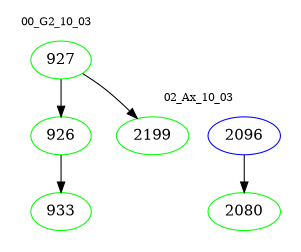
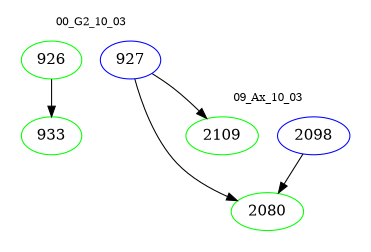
node "927": color green -> blue
edge "927" -> "926": now "927" -> "2080"
cluster "02_Ax_10_03": label "02_Ax_10_03" -> "09_Ax_10_03"
node "2199": label "2199" -> "2109"
node "2096": label "2096" -> "2098"
